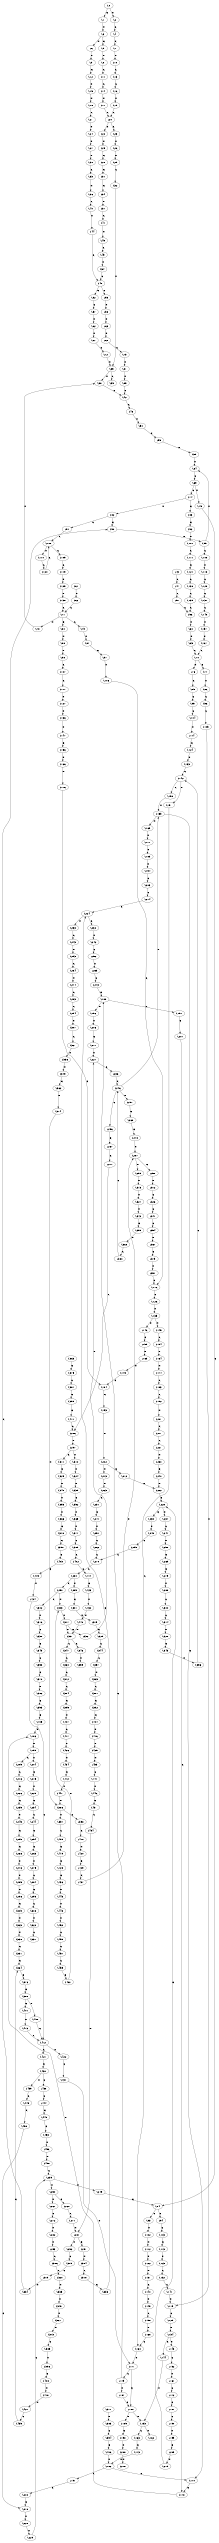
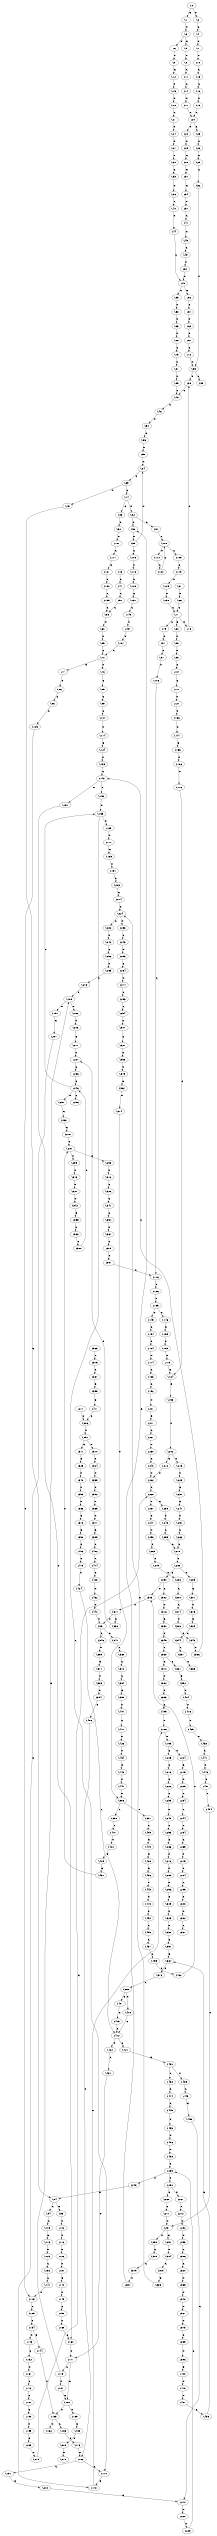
node "S267": removed
edge "S359" -> "S371": added, label "G"
edge "S369" -> "S381": now "S358" -> "S381"
